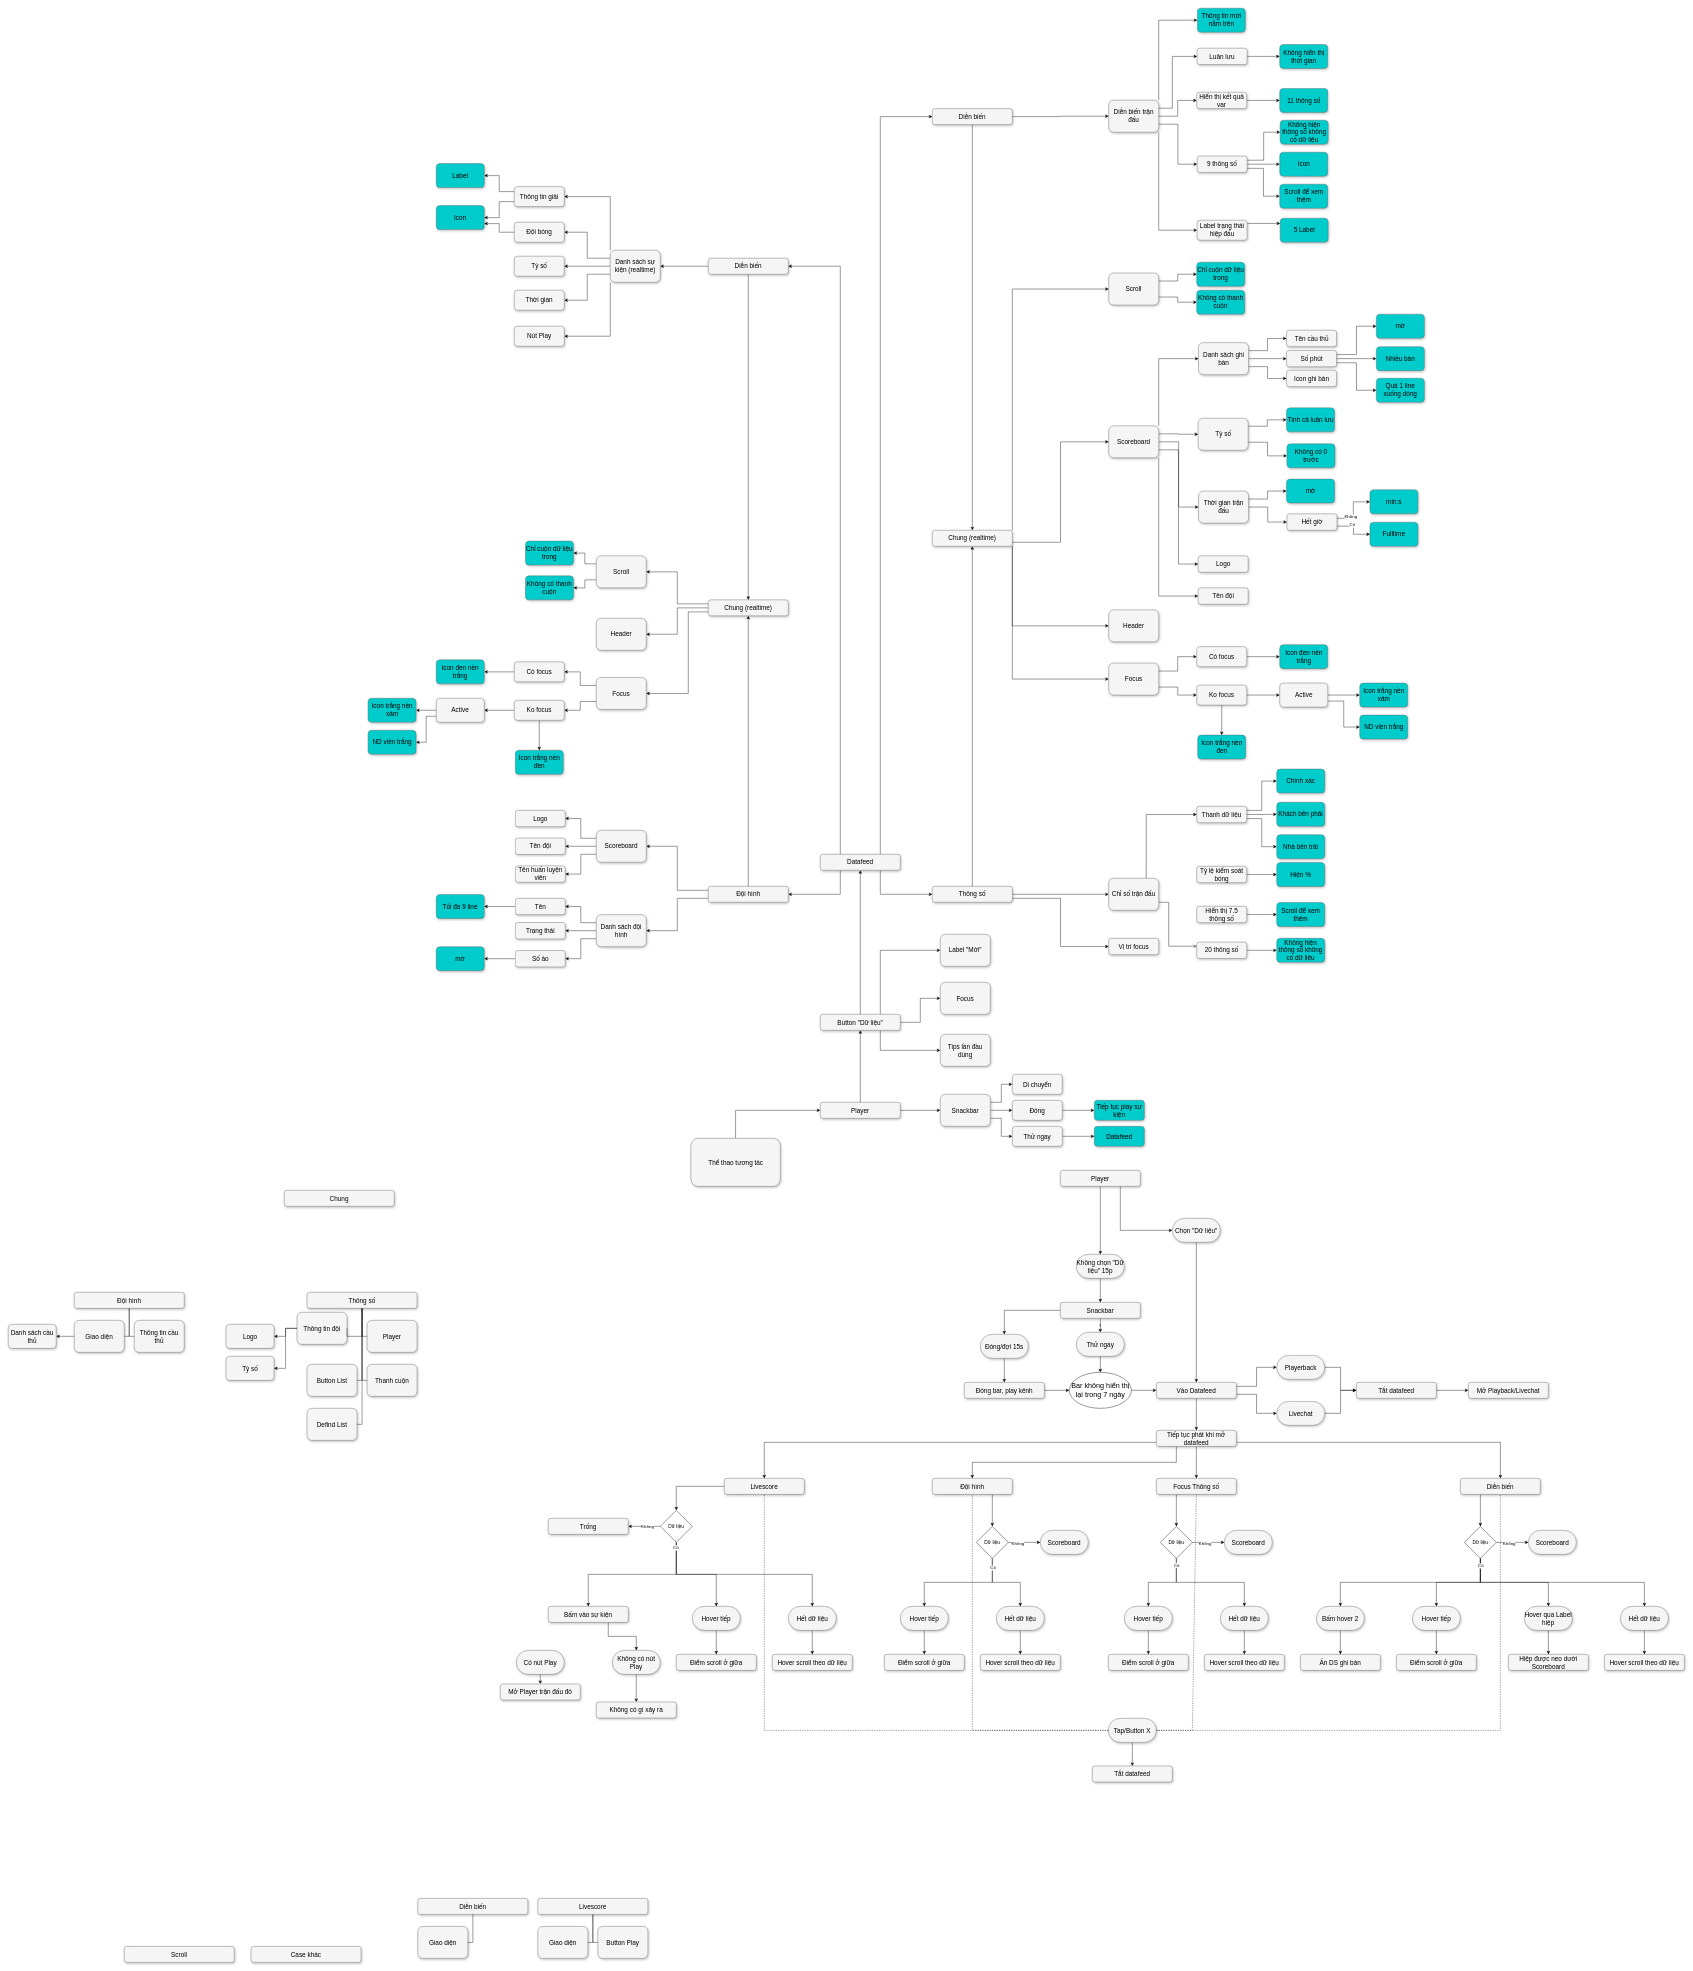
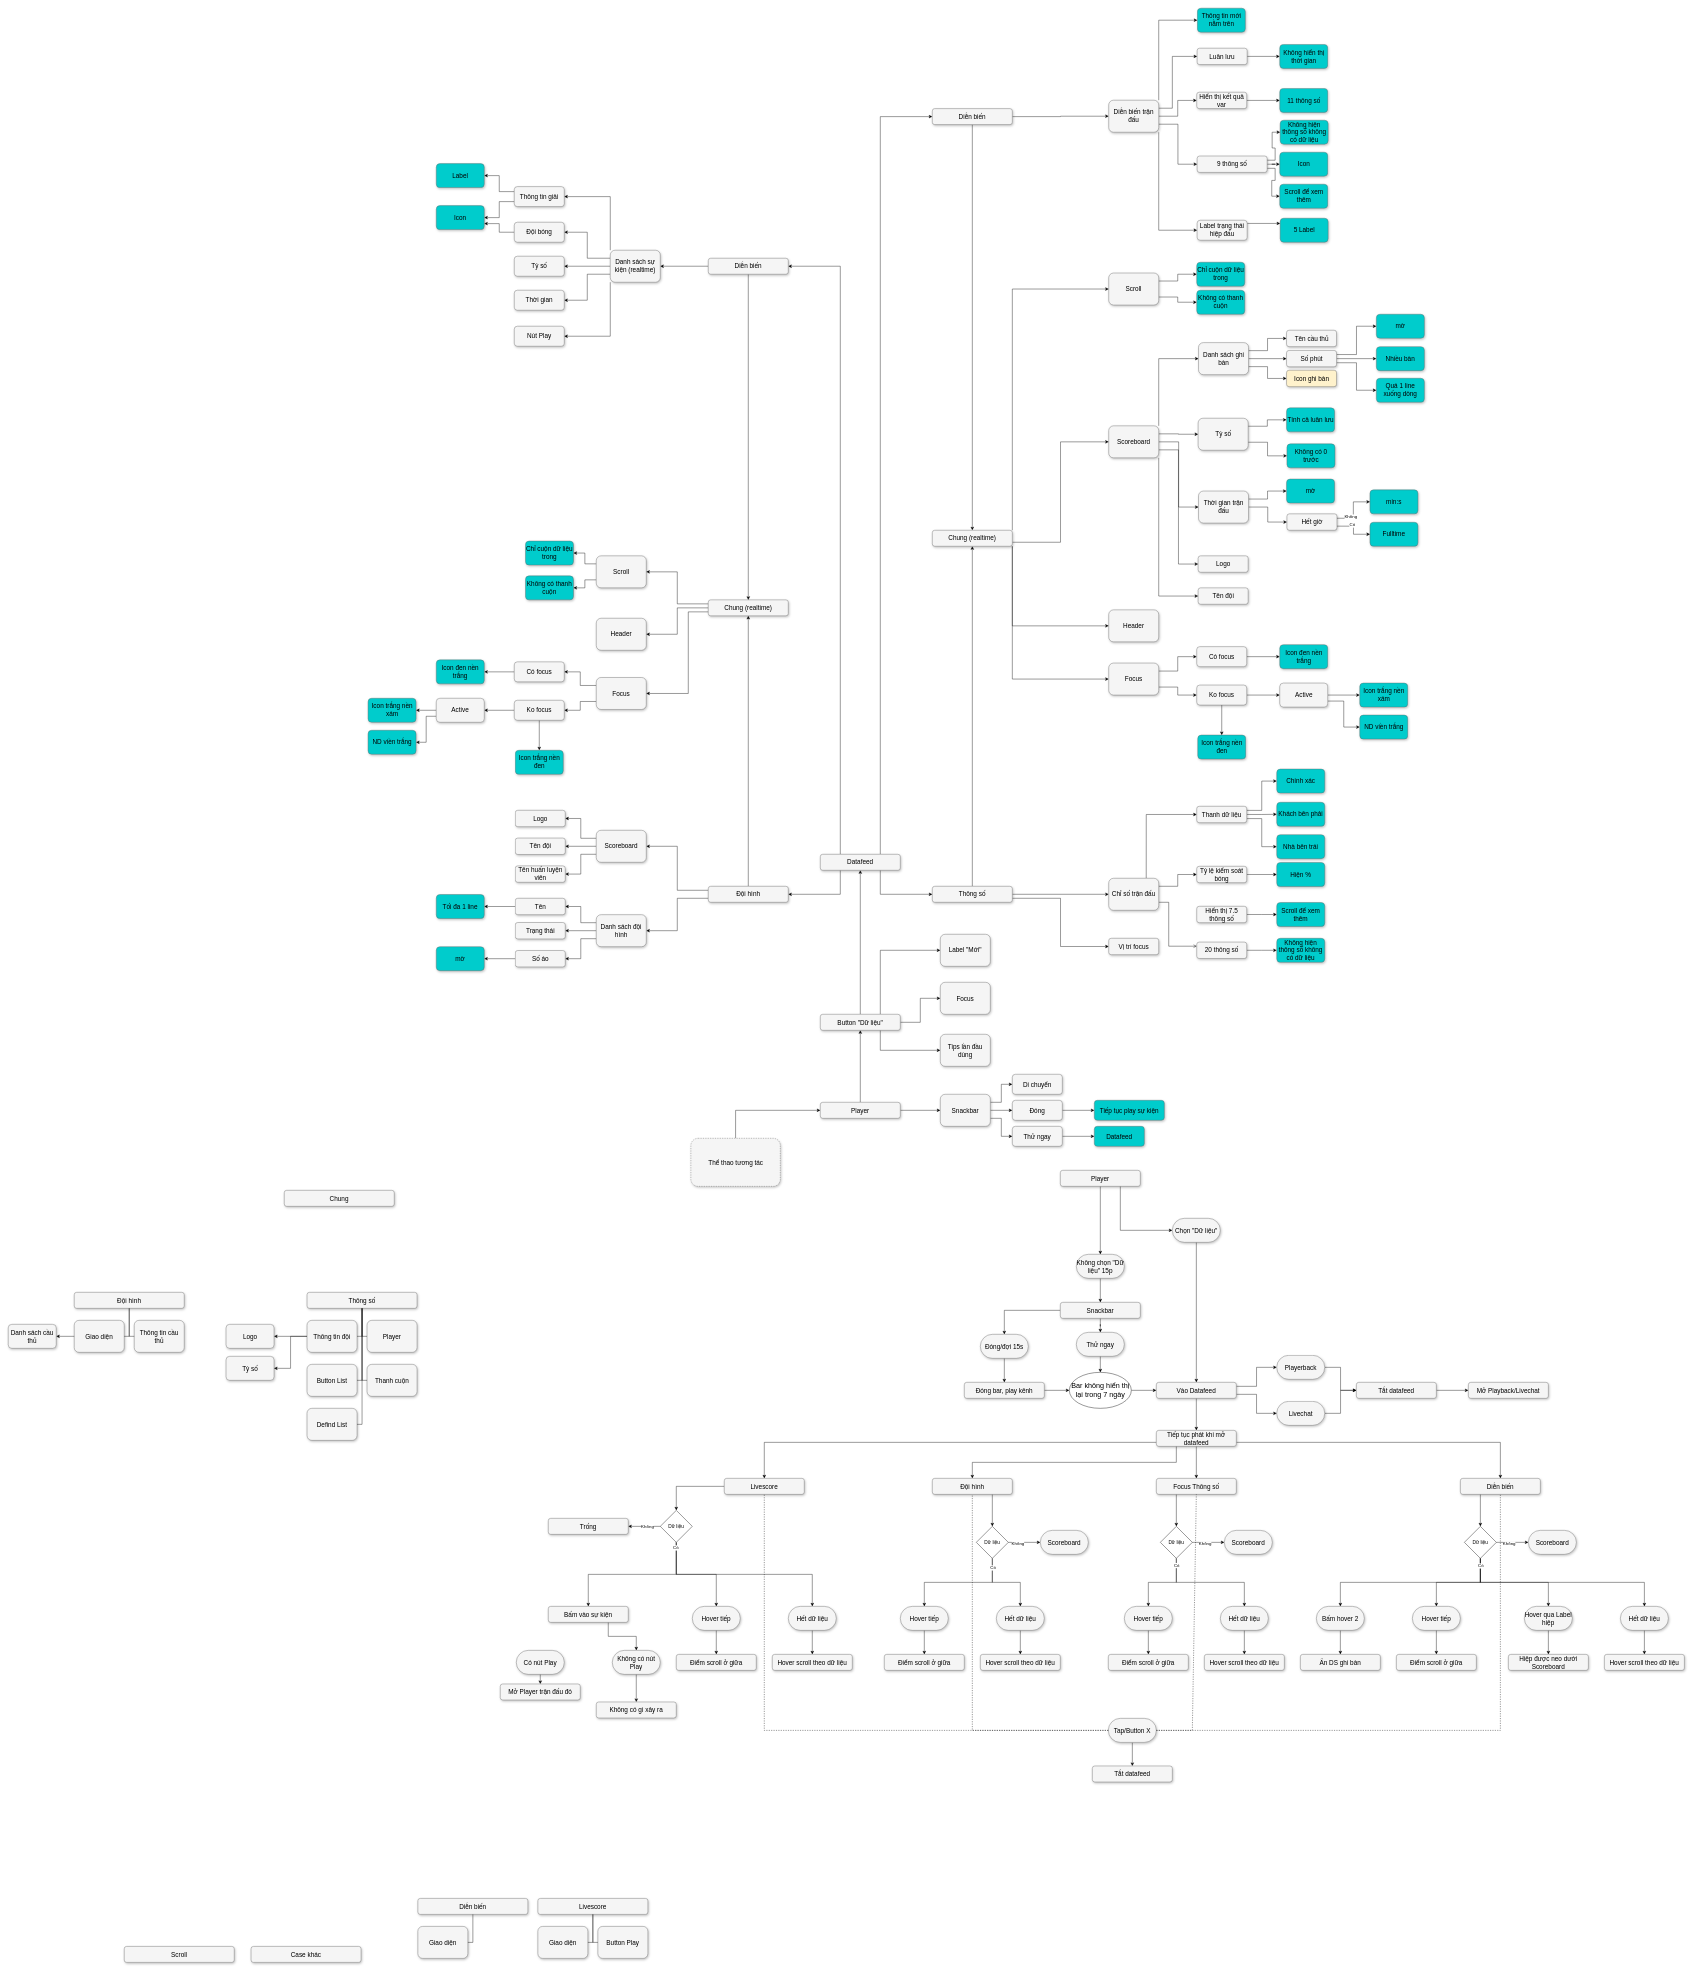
node "9 thông số": size 50x16 -> 70x16
node "Icon ghi bàn": fillcolor #f5f5f5 -> #fff2cc
edge "Chỉ số trận đấu" -> "Tỷ lệ kiểm soát bóng": added
node "Tối đa 9 line": label "Tối đa 9 line" -> "Tối đa 1 line"
node "Tiếp tục play sự kiện": size 50x20 -> 70x20
node "Thể thao tương tác": style solid -> dashed
node "Thông tin đội": moved (322, 1328) -> (332, 1336)
